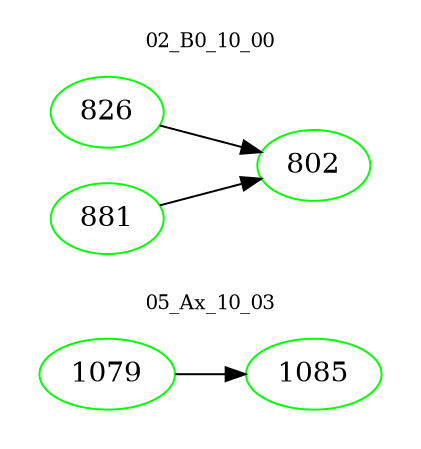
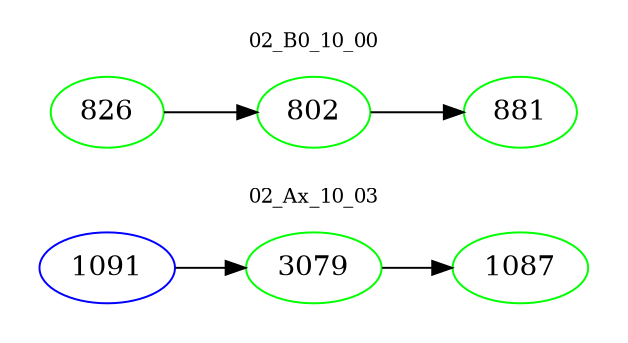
edge "881" -> "802": reversed
node "1091": added
cluster "05_Ax_10_03": label "05_Ax_10_03" -> "02_Ax_10_03"
node "1079": label "1079" -> "3079"
node "1085": label "1085" -> "1087"
